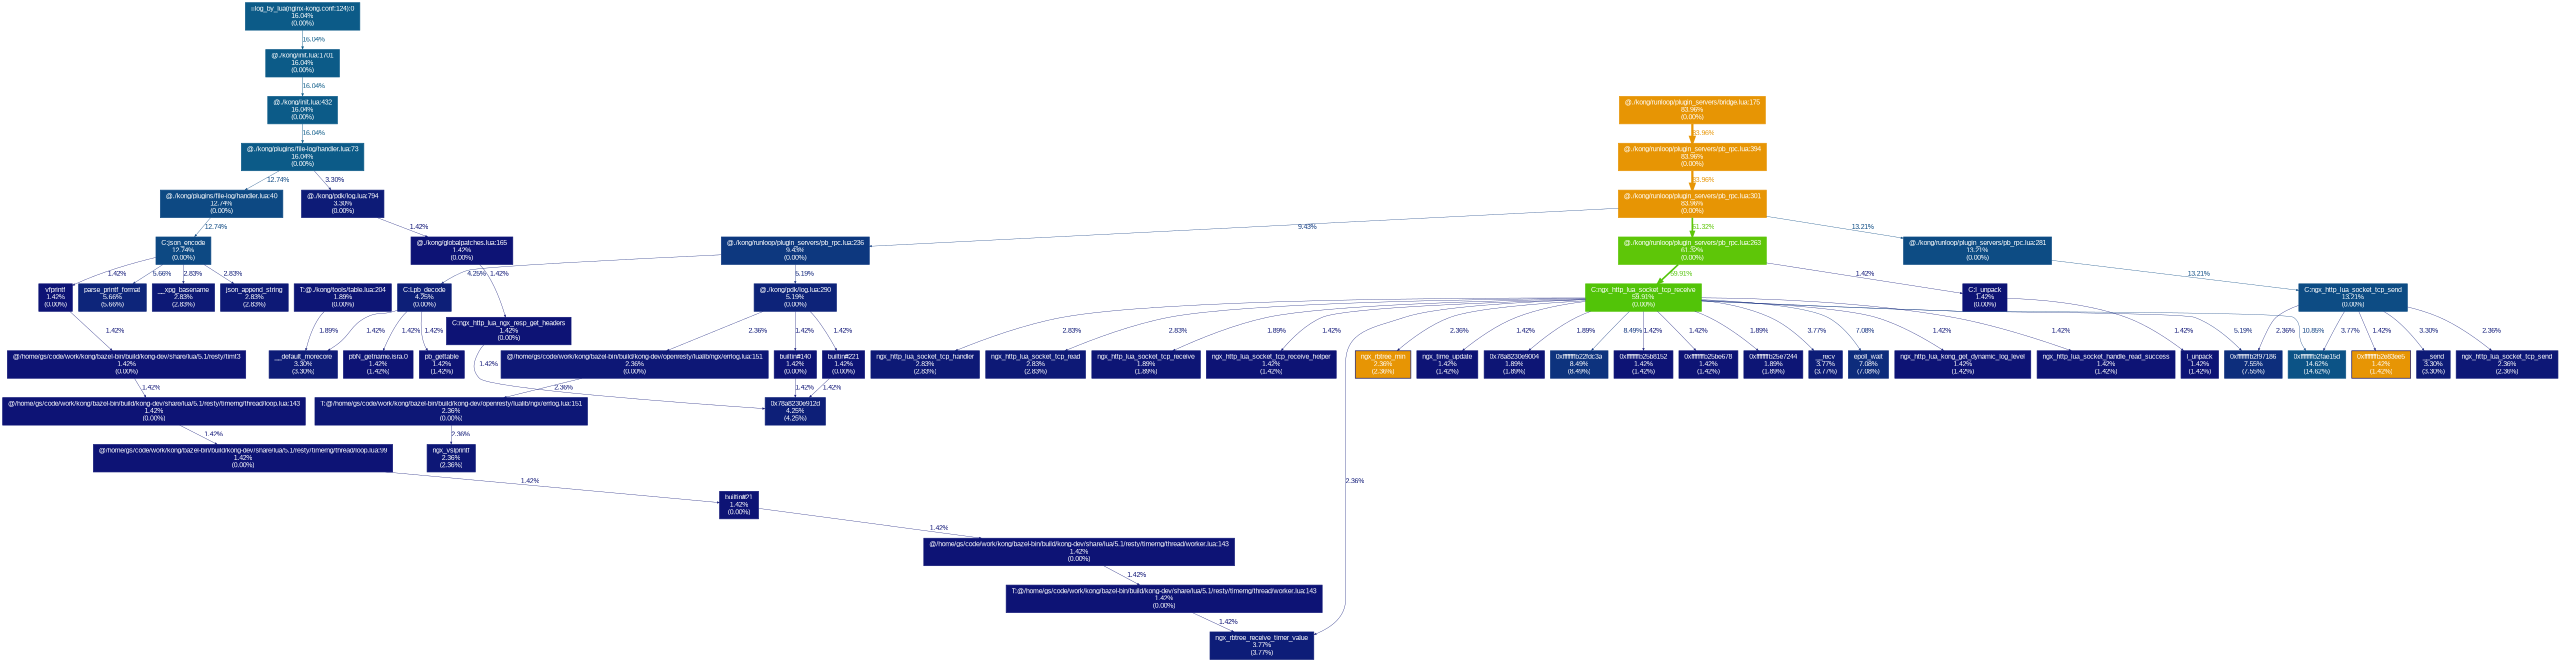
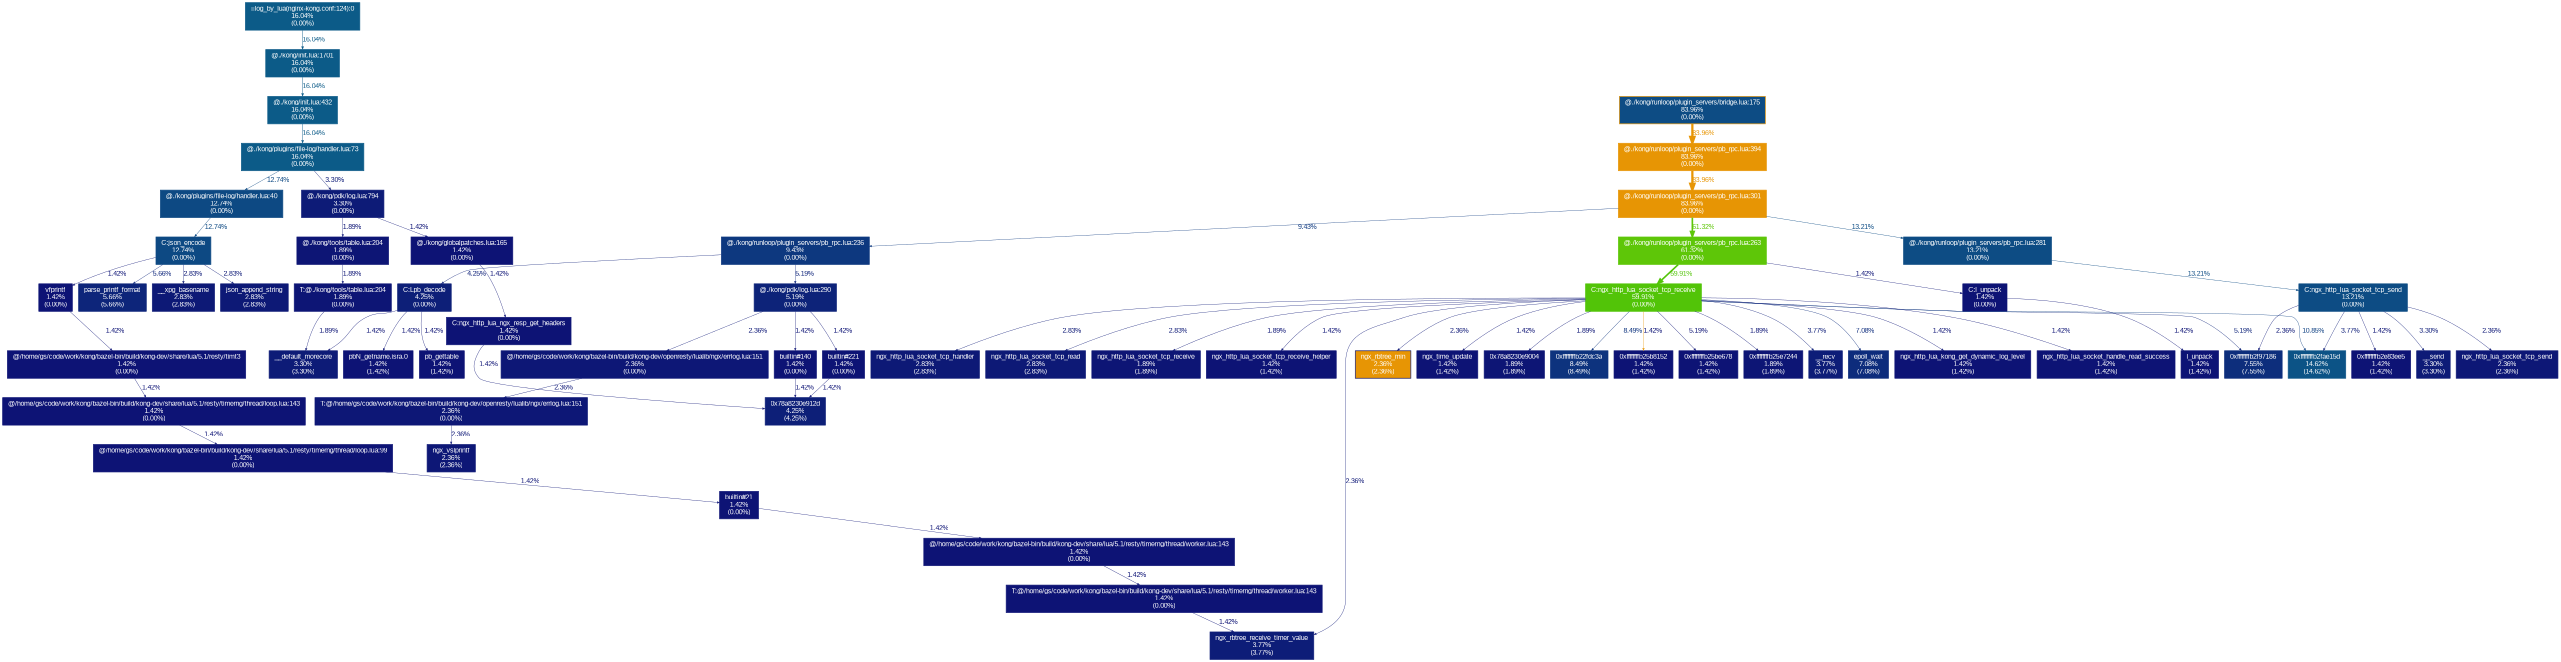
node "@./kong/runloop/plugin_servers/bridge.lua:175 83.96% (0.00%)": fillcolor #e79504 -> #0d4c84
node "@./kong/tools/table.lua:204 1.89% (0.00%)": added
edge "C:ngx_http_lua_socket_tcp_receive 59.91% (0.00%)" -> "0xffffffffb25b8152 1.42% (1.42%)": color #0d1375 -> #e79504
edge "C:ngx_http_lua_socket_tcp_receive 59.91% (0.00%)" -> "0xffffffffb25be678 1.42% (1.42%)": label "1.42%" -> "5.19%"
node "0xffffffffb2e83ee5 1.42% (1.42%)": fillcolor #e79504 -> #0d1375
